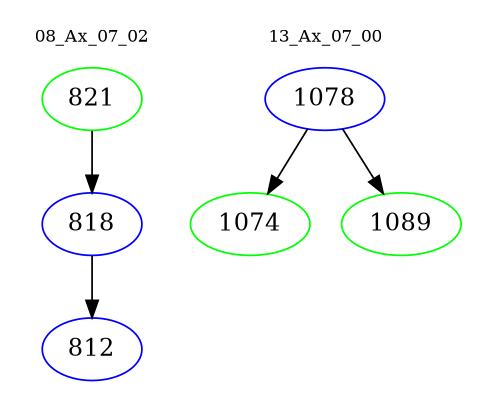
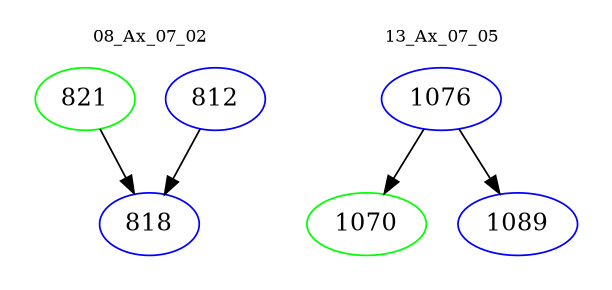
cluster "13_Ax_07_00": label "13_Ax_07_00" -> "13_Ax_07_05"
node "1078": label "1078" -> "1076"
node "1074": label "1074" -> "1070"
node "1089": color green -> blue
edge "818" -> "812": reversed
